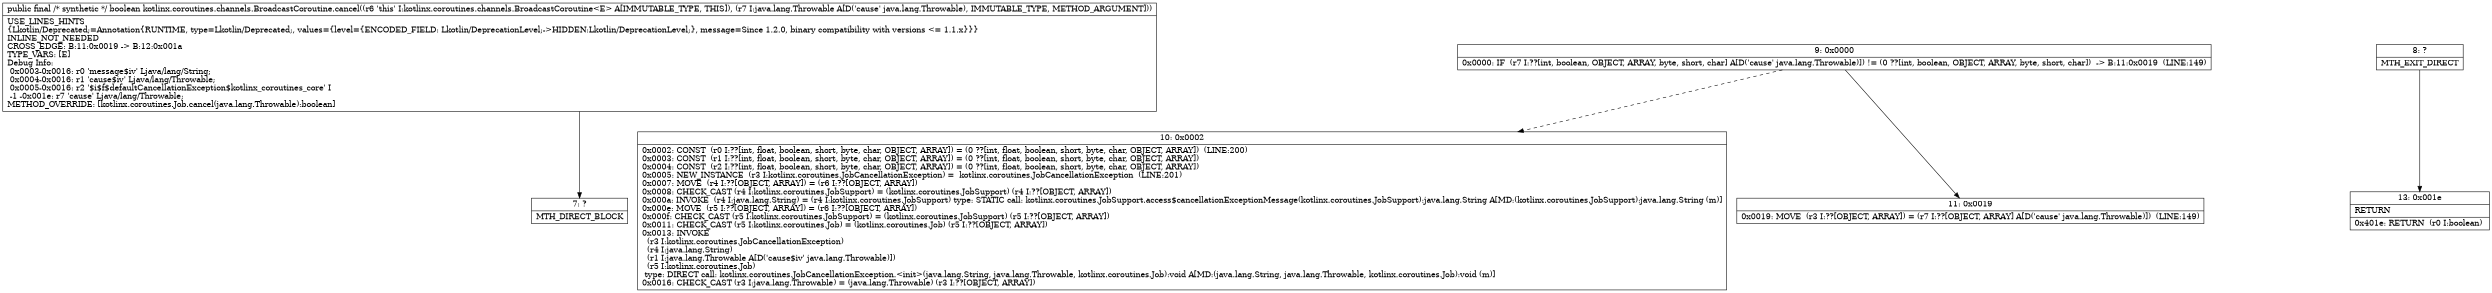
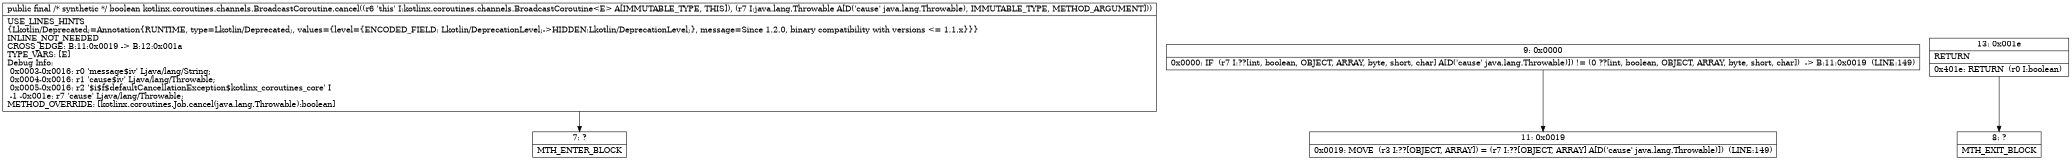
node "8: ?": text "MTH_EXIT_DIRECT" -> "MTH_EXIT_BLOCK"
edge "8: ?" -> "13: 0x001e": reversed
node "10: 0x0002": removed
node "7: ?": text "MTH_DIRECT_BLOCK" -> "MTH_ENTER_BLOCK"
